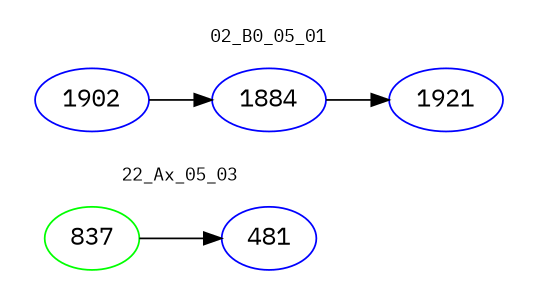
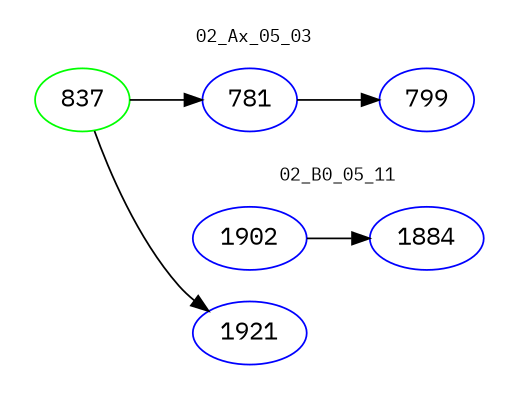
cluster "02_B0_05_01": label "02_B0_05_01" -> "02_B0_05_11"
edge "1884" -> "1921": now "837" -> "1921"
node "799": added
cluster "22_Ax_05_03": label "22_Ax_05_03" -> "02_Ax_05_03"
node "481": label "481" -> "781"
